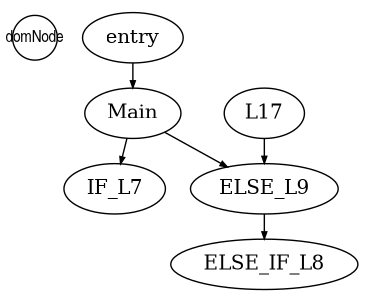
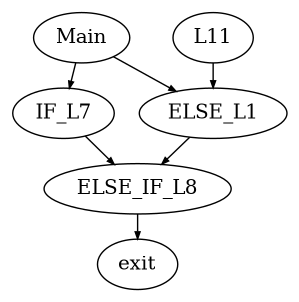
node "domNode": removed
node "entry": removed
node "L17": label "L17" -> "L11"
edge "IF_L7" -> "ELSE_IF_L8": added
node "ELSE_L9": label "ELSE_L9" -> "ELSE_L1"
node "exit": added
